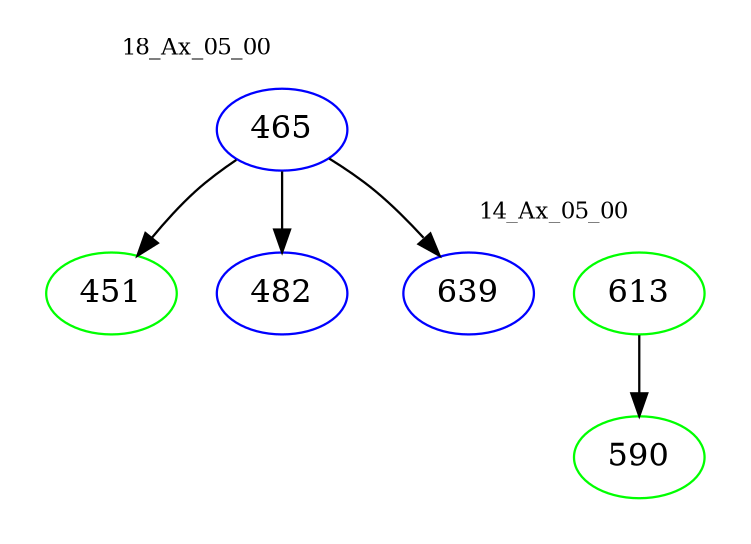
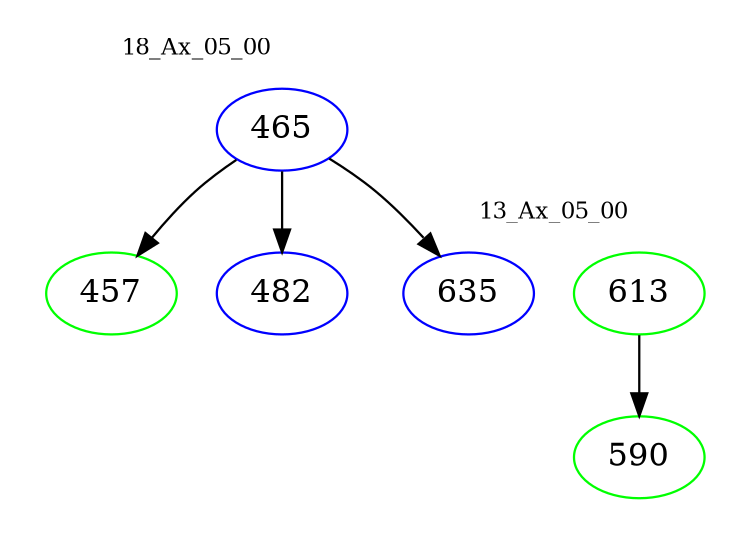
cluster "14_Ax_05_00": label "14_Ax_05_00" -> "13_Ax_05_00"
node "451": label "451" -> "457"
node "639": label "639" -> "635"
